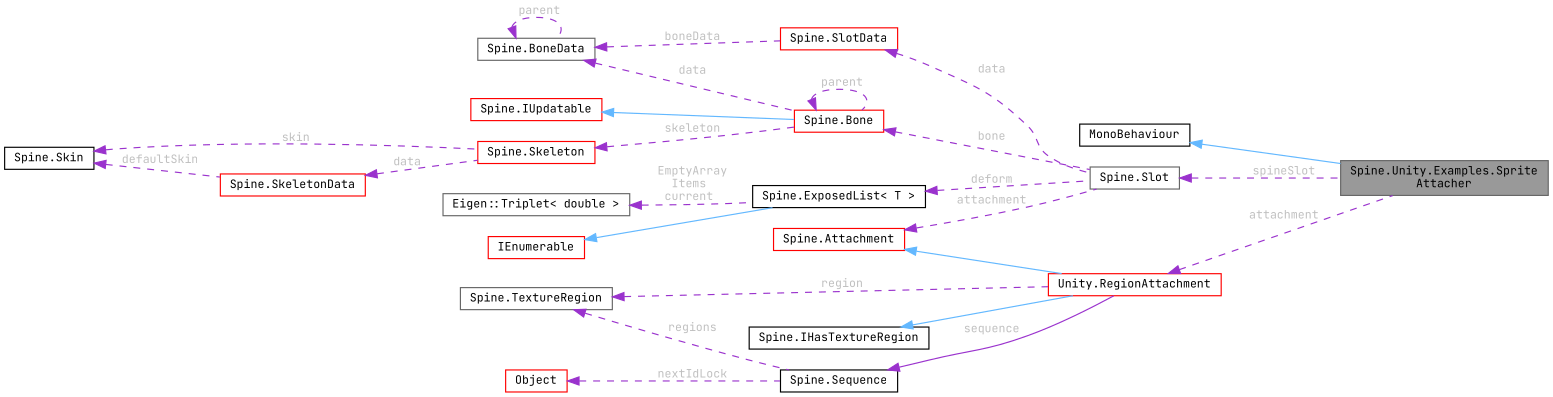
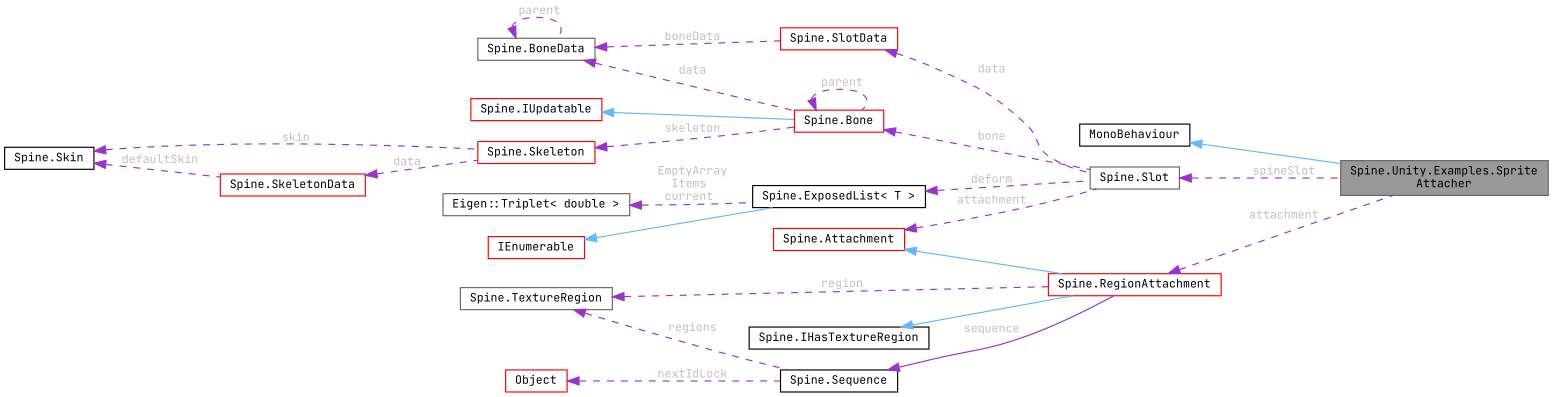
node "Unity.RegionAttachment": label "Unity.RegionAttachment" -> "Spine.RegionAttachment"
